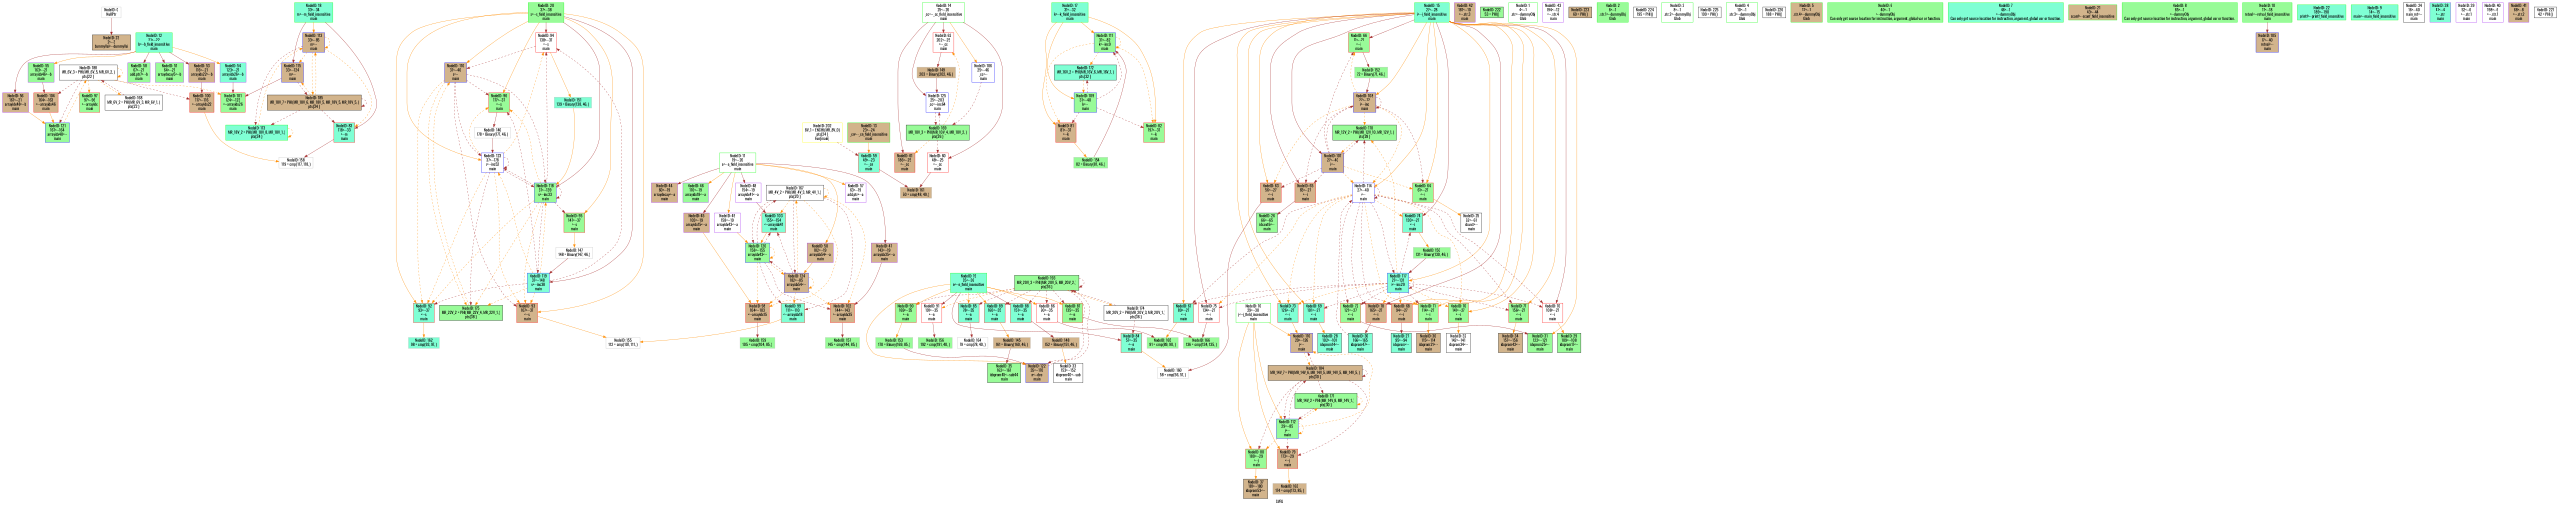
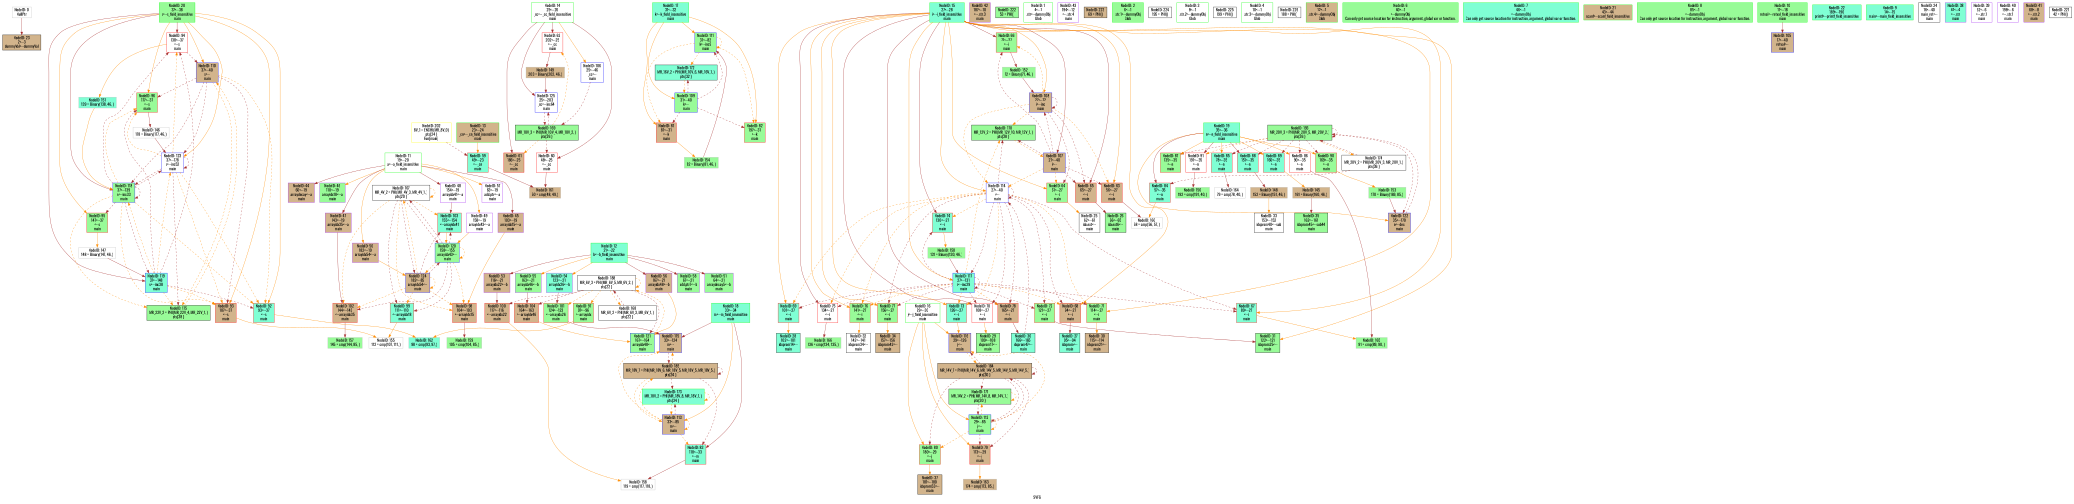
edge "NodeID: 115" -> "NodeID: 101": reversed
edge "NodeID: 87" -> "NodeID: 166": removed
edge "NodeID: 97" -> "NodeID: 162": added
